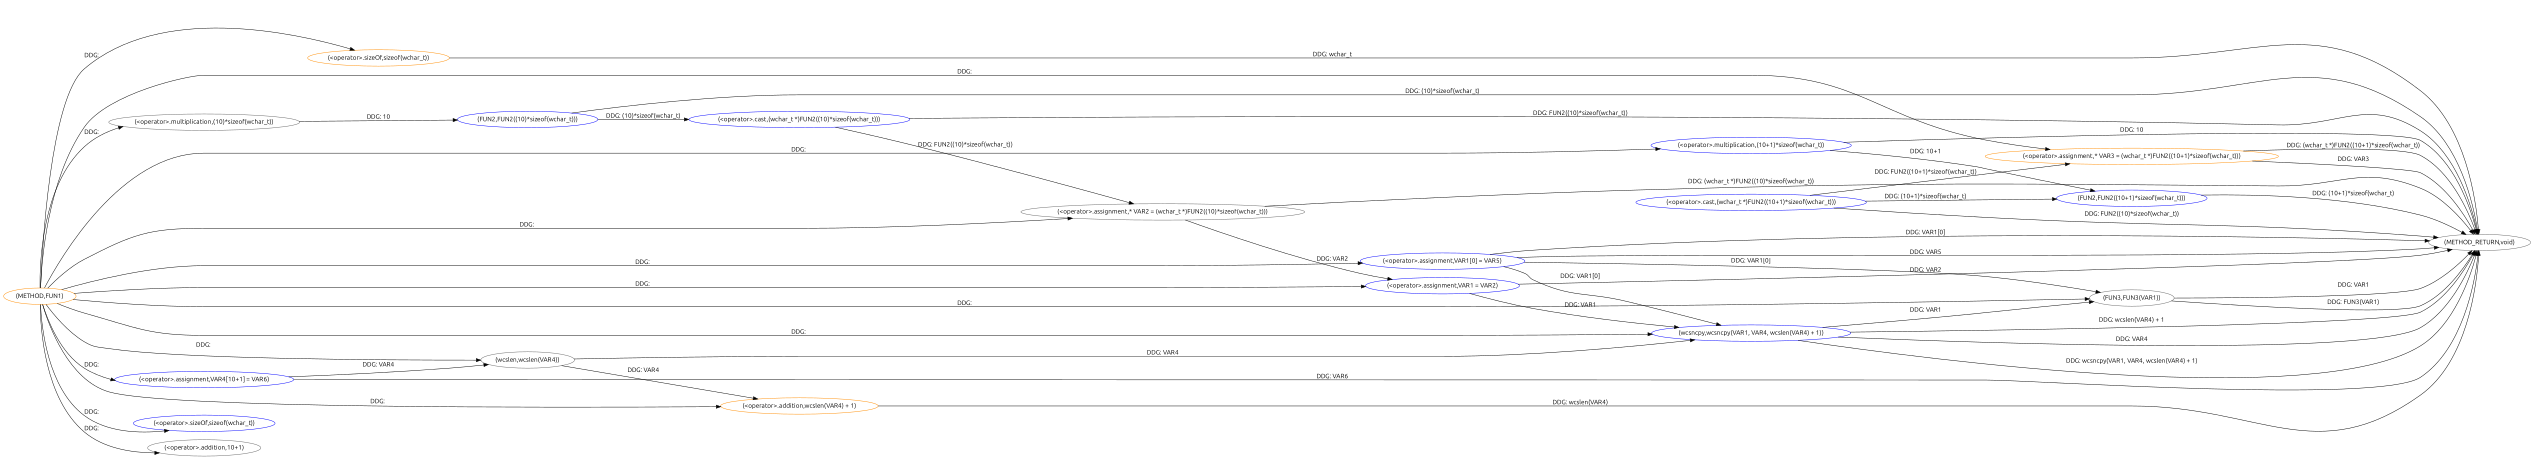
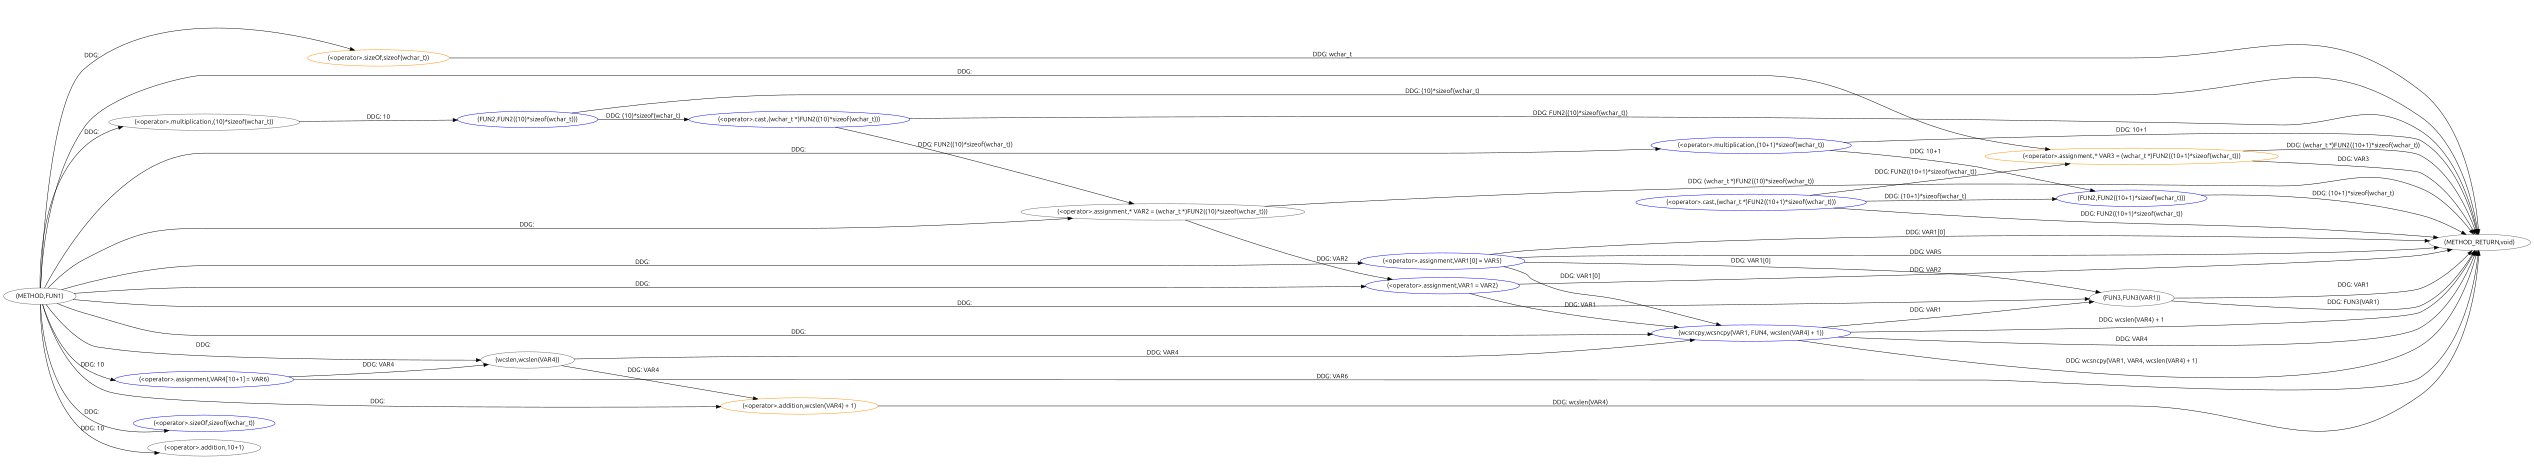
edge "(<operator>.multiplication,(10+1)*sizeof(wchar_t))" -> "(METHOD_RETURN,void)": label "DDG: 10" -> "DDG: 10+1"
edge "(<operator>.cast,(wchar_t *)FUN2((10+1)*sizeof(wchar_t)))" -> "(METHOD_RETURN,void)": label "DDG: FUN2((10)*sizeof(wchar_t))" -> "DDG: FUN2((10+1)*sizeof(wchar_t))"
node "(METHOD,FUN1)": color darkorange -> gray40
node "(wcsncpy,wcsncpy(VAR1, VAR4, wcslen(VAR4) + 1))": label "(wcsncpy,wcsncpy(VAR1, VAR4, wcslen(VAR4) + 1))" -> "(wcsncpy,wcsncpy(VAR1, FUN4, wcslen(VAR4) + 1))"
edge "(METHOD,FUN1)" -> "(<operator>.assignment,VAR4[10+1] = VAR6)": label "DDG: " -> "DDG: 10"
edge "(METHOD,FUN1)" -> "(<operator>.addition,10+1)": label "DDG: " -> "DDG: 10"
